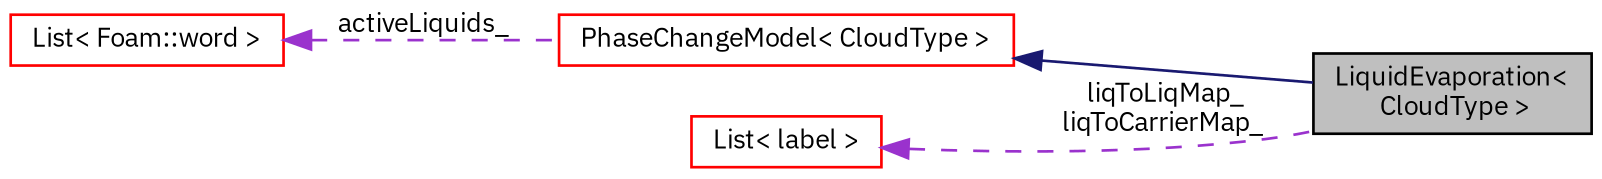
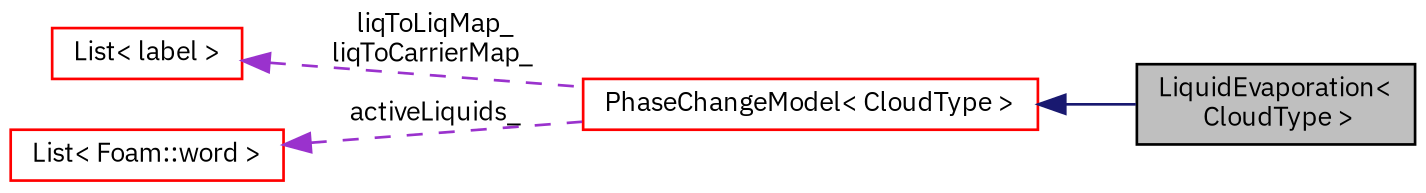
edge "LiquidEvaporation< CloudType >" -> "List< label >": now "PhaseChangeModel< CloudType >" -> "List< label >"
